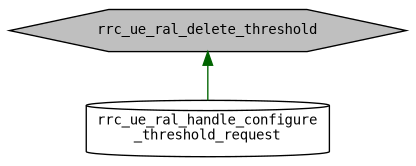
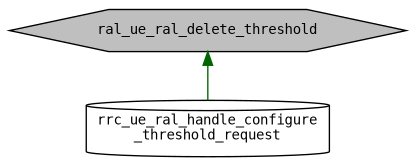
node "rrc_ue_ral_delete_threshold": label "rrc_ue_ral_delete_threshold" -> "ral_ue_ral_delete_threshold"
